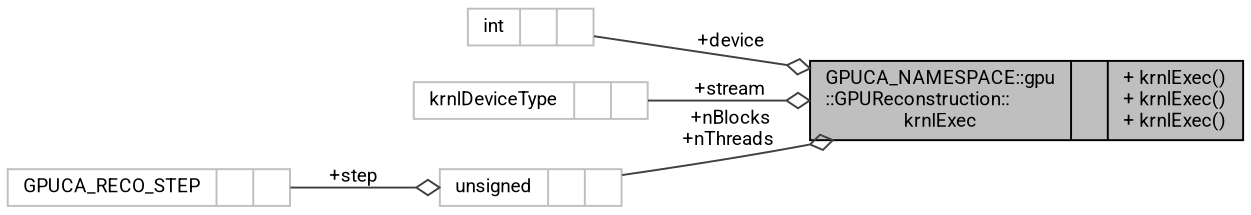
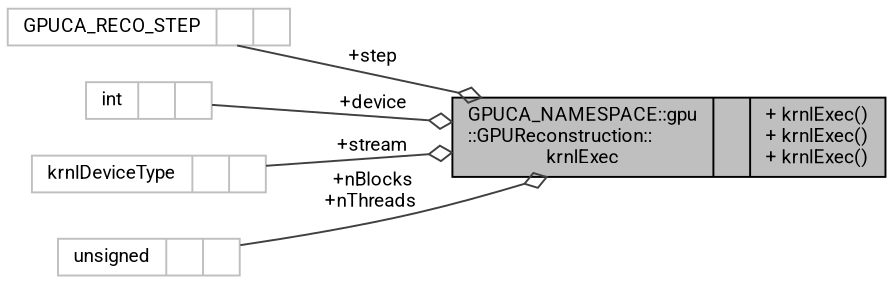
edge "GPUCA_RECO_STEP" -> "unsigned": now "GPUCA_RECO_STEP" -> "GPUCA_NAMESPACE::gpu"
